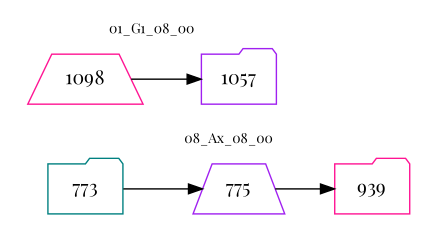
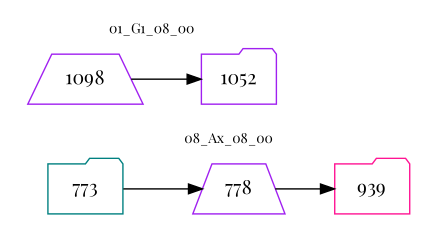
node "1098": color deeppink -> purple
node "1057": label "1057" -> "1052"
node "775": label "775" -> "778"
